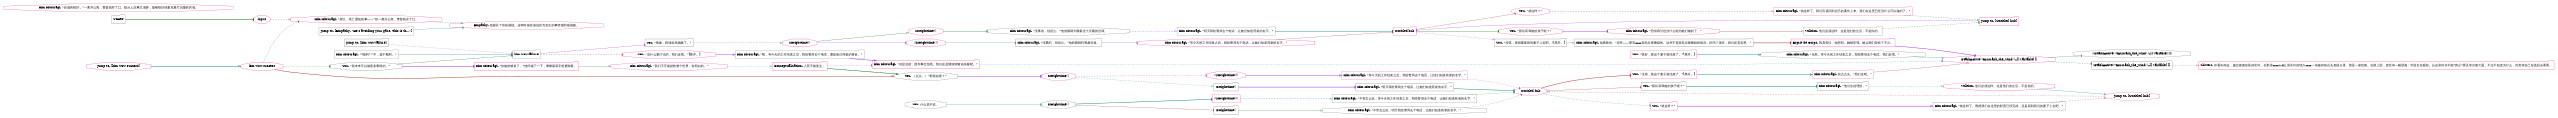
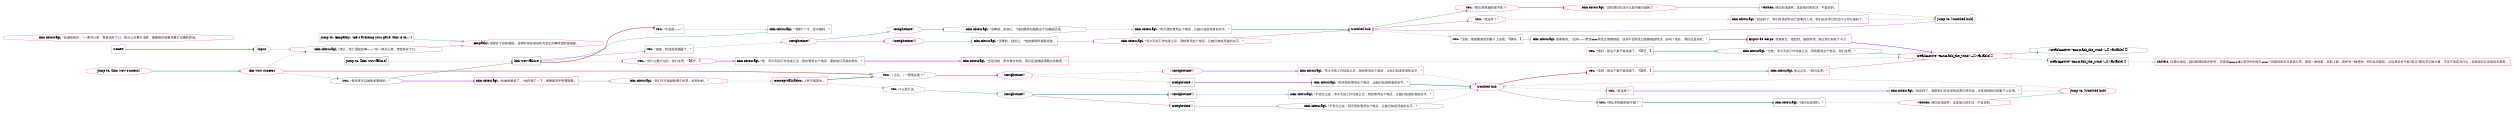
node "You: “不是很……”": added
edge "Conceptualization: 人死不能复生。" -> "Kim Kitsuragi: “但是没错，那件事交给我。我们还是继续调查凶杀案吧。”": now "Conceptualization: 人死不能复生。" -> "You: 什么也不说。"
